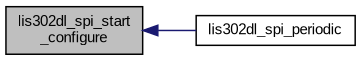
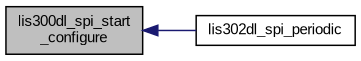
node "lis302dl_spi_start _configure": label "lis302dl_spi_start _configure" -> "lis300dl_spi_start _configure"
